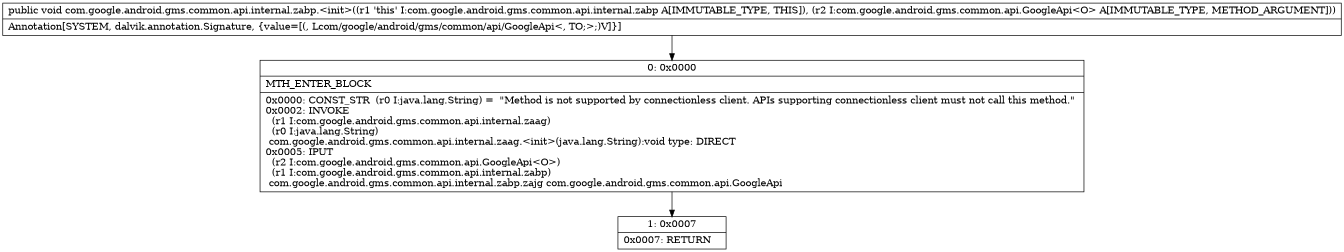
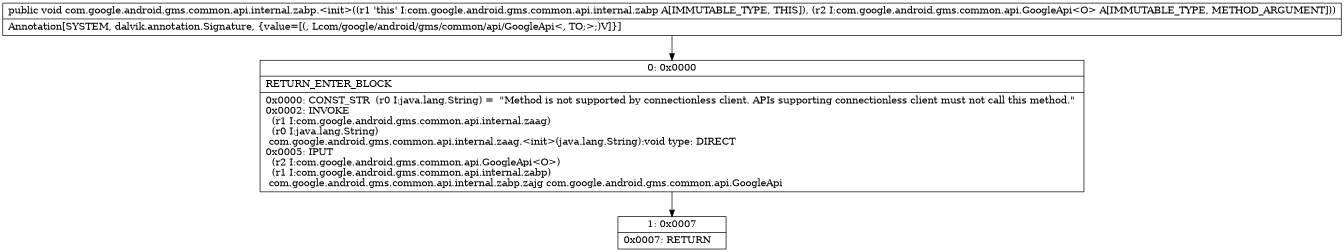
node "0: 0x0000": text "MTH_ENTER_BLOCK" -> "RETURN_ENTER_BLOCK"
